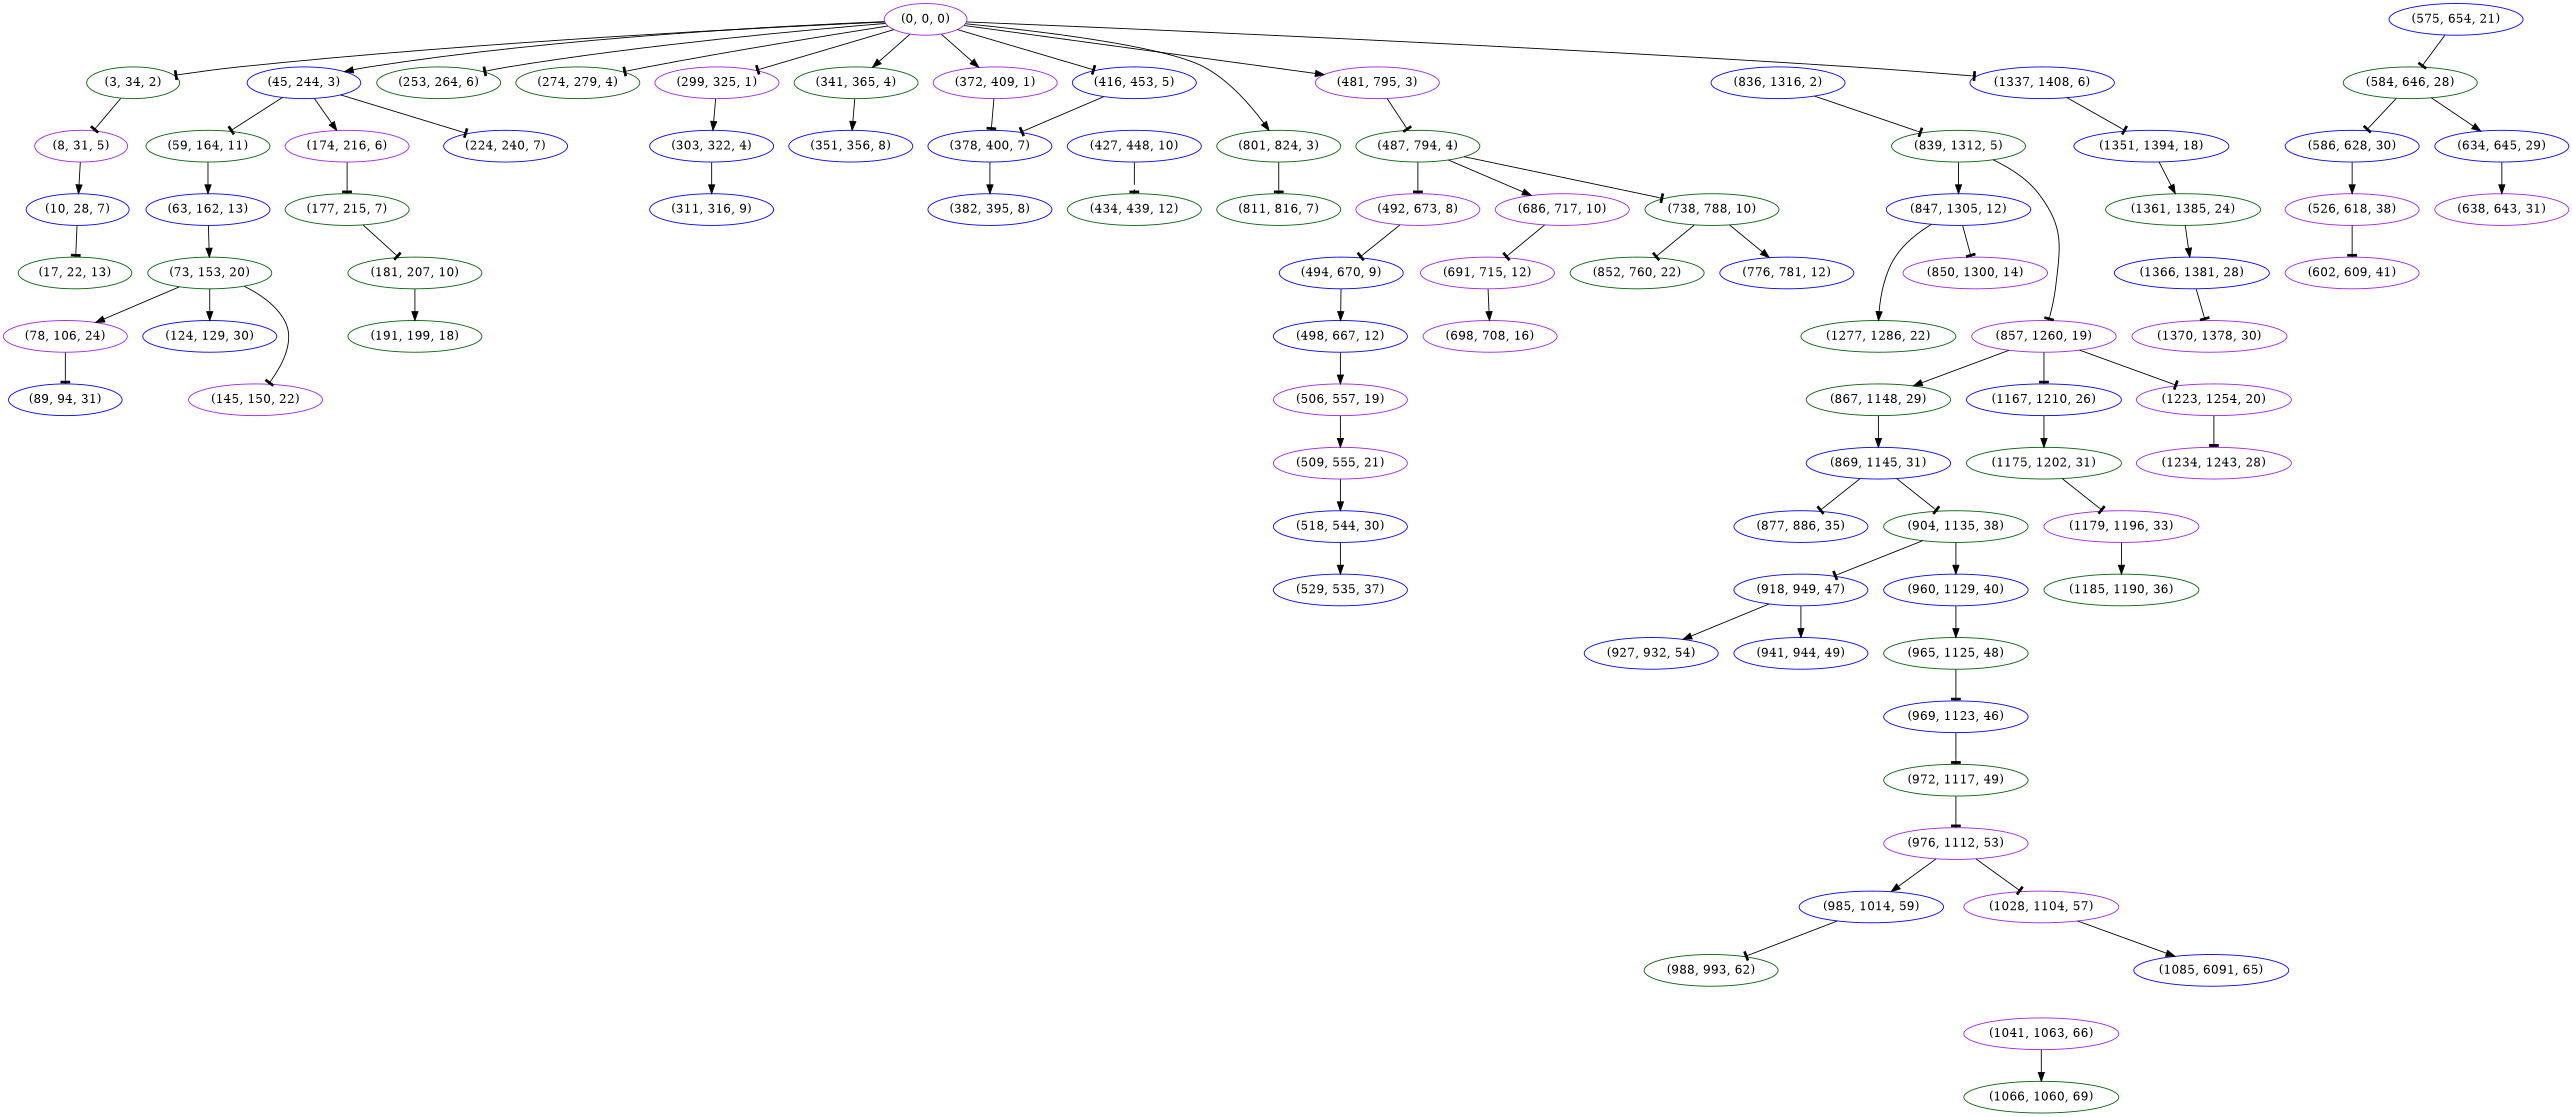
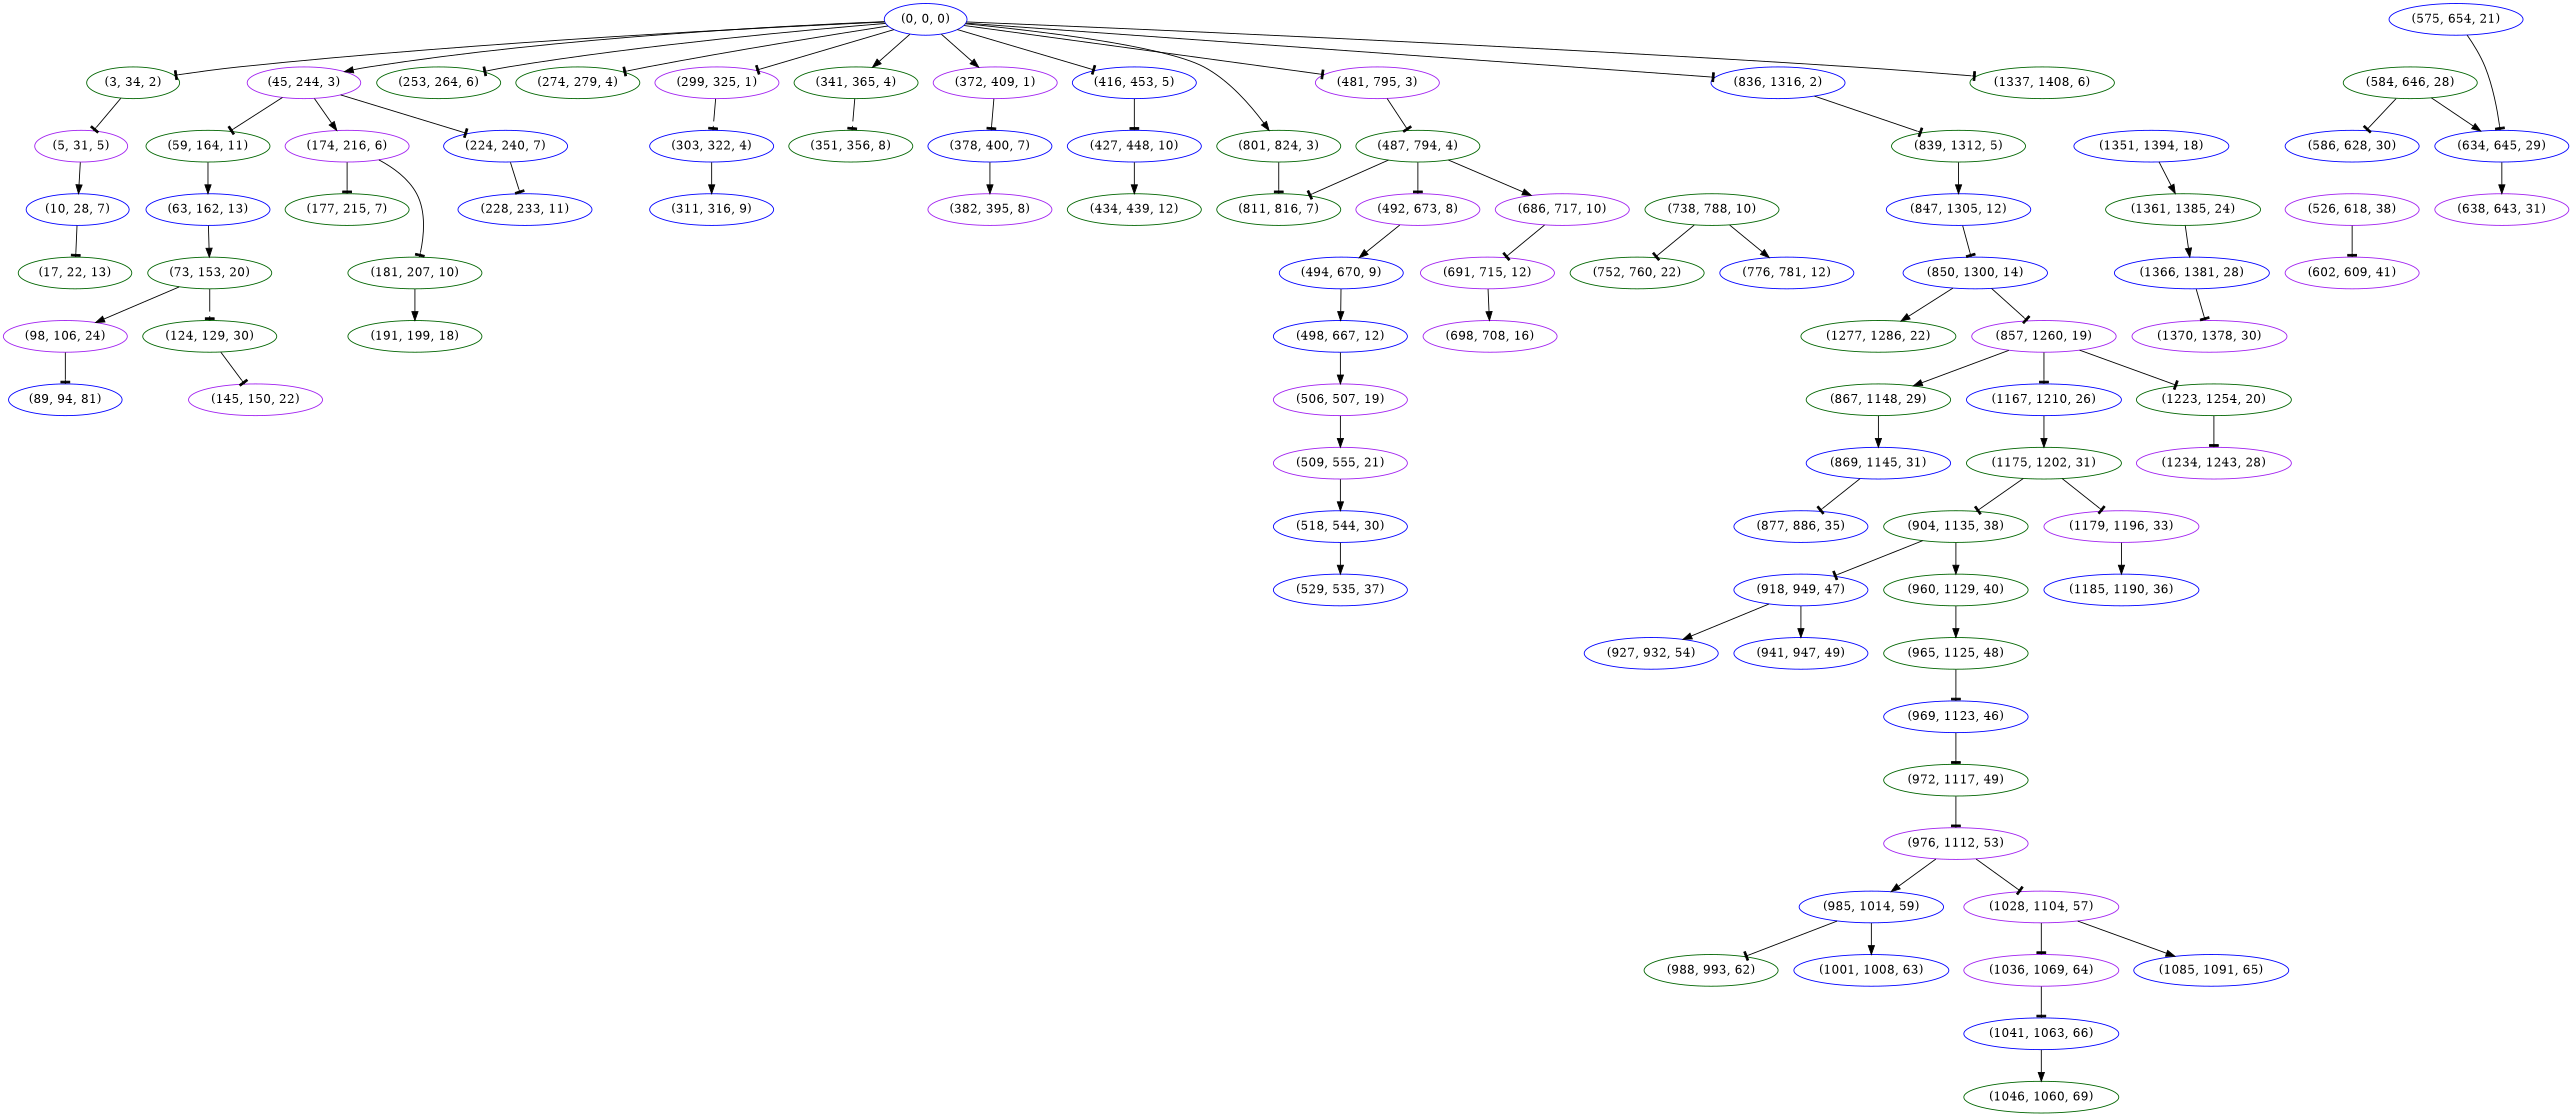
node "(0, 0, 0)": color purple -> blue
edge "(575, 654, 21)" -> "(584, 646, 28)": now "(575, 654, 21)" -> "(634, 645, 29)"
edge "(0, 0, 0)" -> "(836, 1316, 2)": added
edge "(0, 0, 0)" -> "(481, 795, 3)": arrowhead normal -> tee
node "(45, 244, 3)": color blue -> purple
node "(1337, 1408, 6)": color blue -> darkgreen
edge "(299, 325, 1)" -> "(303, 322, 4)": arrowhead normal -> tee
edge "(341, 365, 4)" -> "(351, 356, 8)": arrowhead normal -> tee
edge "(1337, 1408, 6)" -> "(1351, 1394, 18)": removed
edge "(416, 453, 5)" -> "(378, 400, 7)": now "(416, 453, 5)" -> "(427, 448, 10)"
node "(8, 31, 5)": label "(8, 31, 5)" -> "(5, 31, 5)"
node "(351, 356, 8)": color blue -> darkgreen
edge "(427, 448, 10)" -> "(434, 439, 12)": arrowhead tee -> normal
edge "(586, 628, 30)" -> "(526, 618, 38)": removed
edge "(487, 794, 4)" -> "(738, 788, 10)": now "(487, 794, 4)" -> "(811, 816, 7)"
node "(228, 233, 11)": added
node "(382, 395, 8)": color blue -> purple
edge "(839, 1312, 5)" -> "(857, 1260, 19)": now "(850, 1300, 14)" -> "(857, 1260, 19)"
edge "(177, 215, 7)" -> "(181, 207, 10)": now "(174, 216, 6)" -> "(181, 207, 10)"
edge "(492, 673, 8)" -> "(494, 670, 9)": arrowhead tee -> normal
edge "(847, 1305, 12)" -> "(1277, 1286, 22)": now "(850, 1300, 14)" -> "(1277, 1286, 22)"
node "(852, 760, 22)": label "(852, 760, 22)" -> "(752, 760, 22)"
node "(850, 1300, 14)": color purple -> blue
edge "(73, 153, 20)" -> "(124, 129, 30)": arrowhead normal -> tee
edge "(73, 153, 20)" -> "(145, 150, 22)": now "(124, 129, 30)" -> "(145, 150, 22)"
node "(78, 106, 24)": label "(78, 106, 24)" -> "(98, 106, 24)"
node "(124, 129, 30)": color blue -> darkgreen
node "(89, 94, 31)": label "(89, 94, 31)" -> "(89, 94, 81)"
node "(506, 557, 19)": label "(506, 557, 19)" -> "(506, 507, 19)"
node "(1223, 1254, 20)": color purple -> darkgreen
edge "(869, 1145, 31)" -> "(904, 1135, 38)": now "(1175, 1202, 31)" -> "(904, 1135, 38)"
node "(960, 1129, 40)": color blue -> darkgreen
node "(1185, 1190, 36)": color darkgreen -> blue
node "(941, 944, 49)": label "(941, 944, 49)" -> "(941, 947, 49)"
node "(1001, 1008, 63)": added
node "(1036, 1069, 64)": added
node "(1085, 6091, 65)": label "(1085, 6091, 65)" -> "(1085, 1091, 65)"
node "(1041, 1063, 66)": color purple -> blue
node "(1066, 1060, 69)": label "(1066, 1060, 69)" -> "(1046, 1060, 69)"
